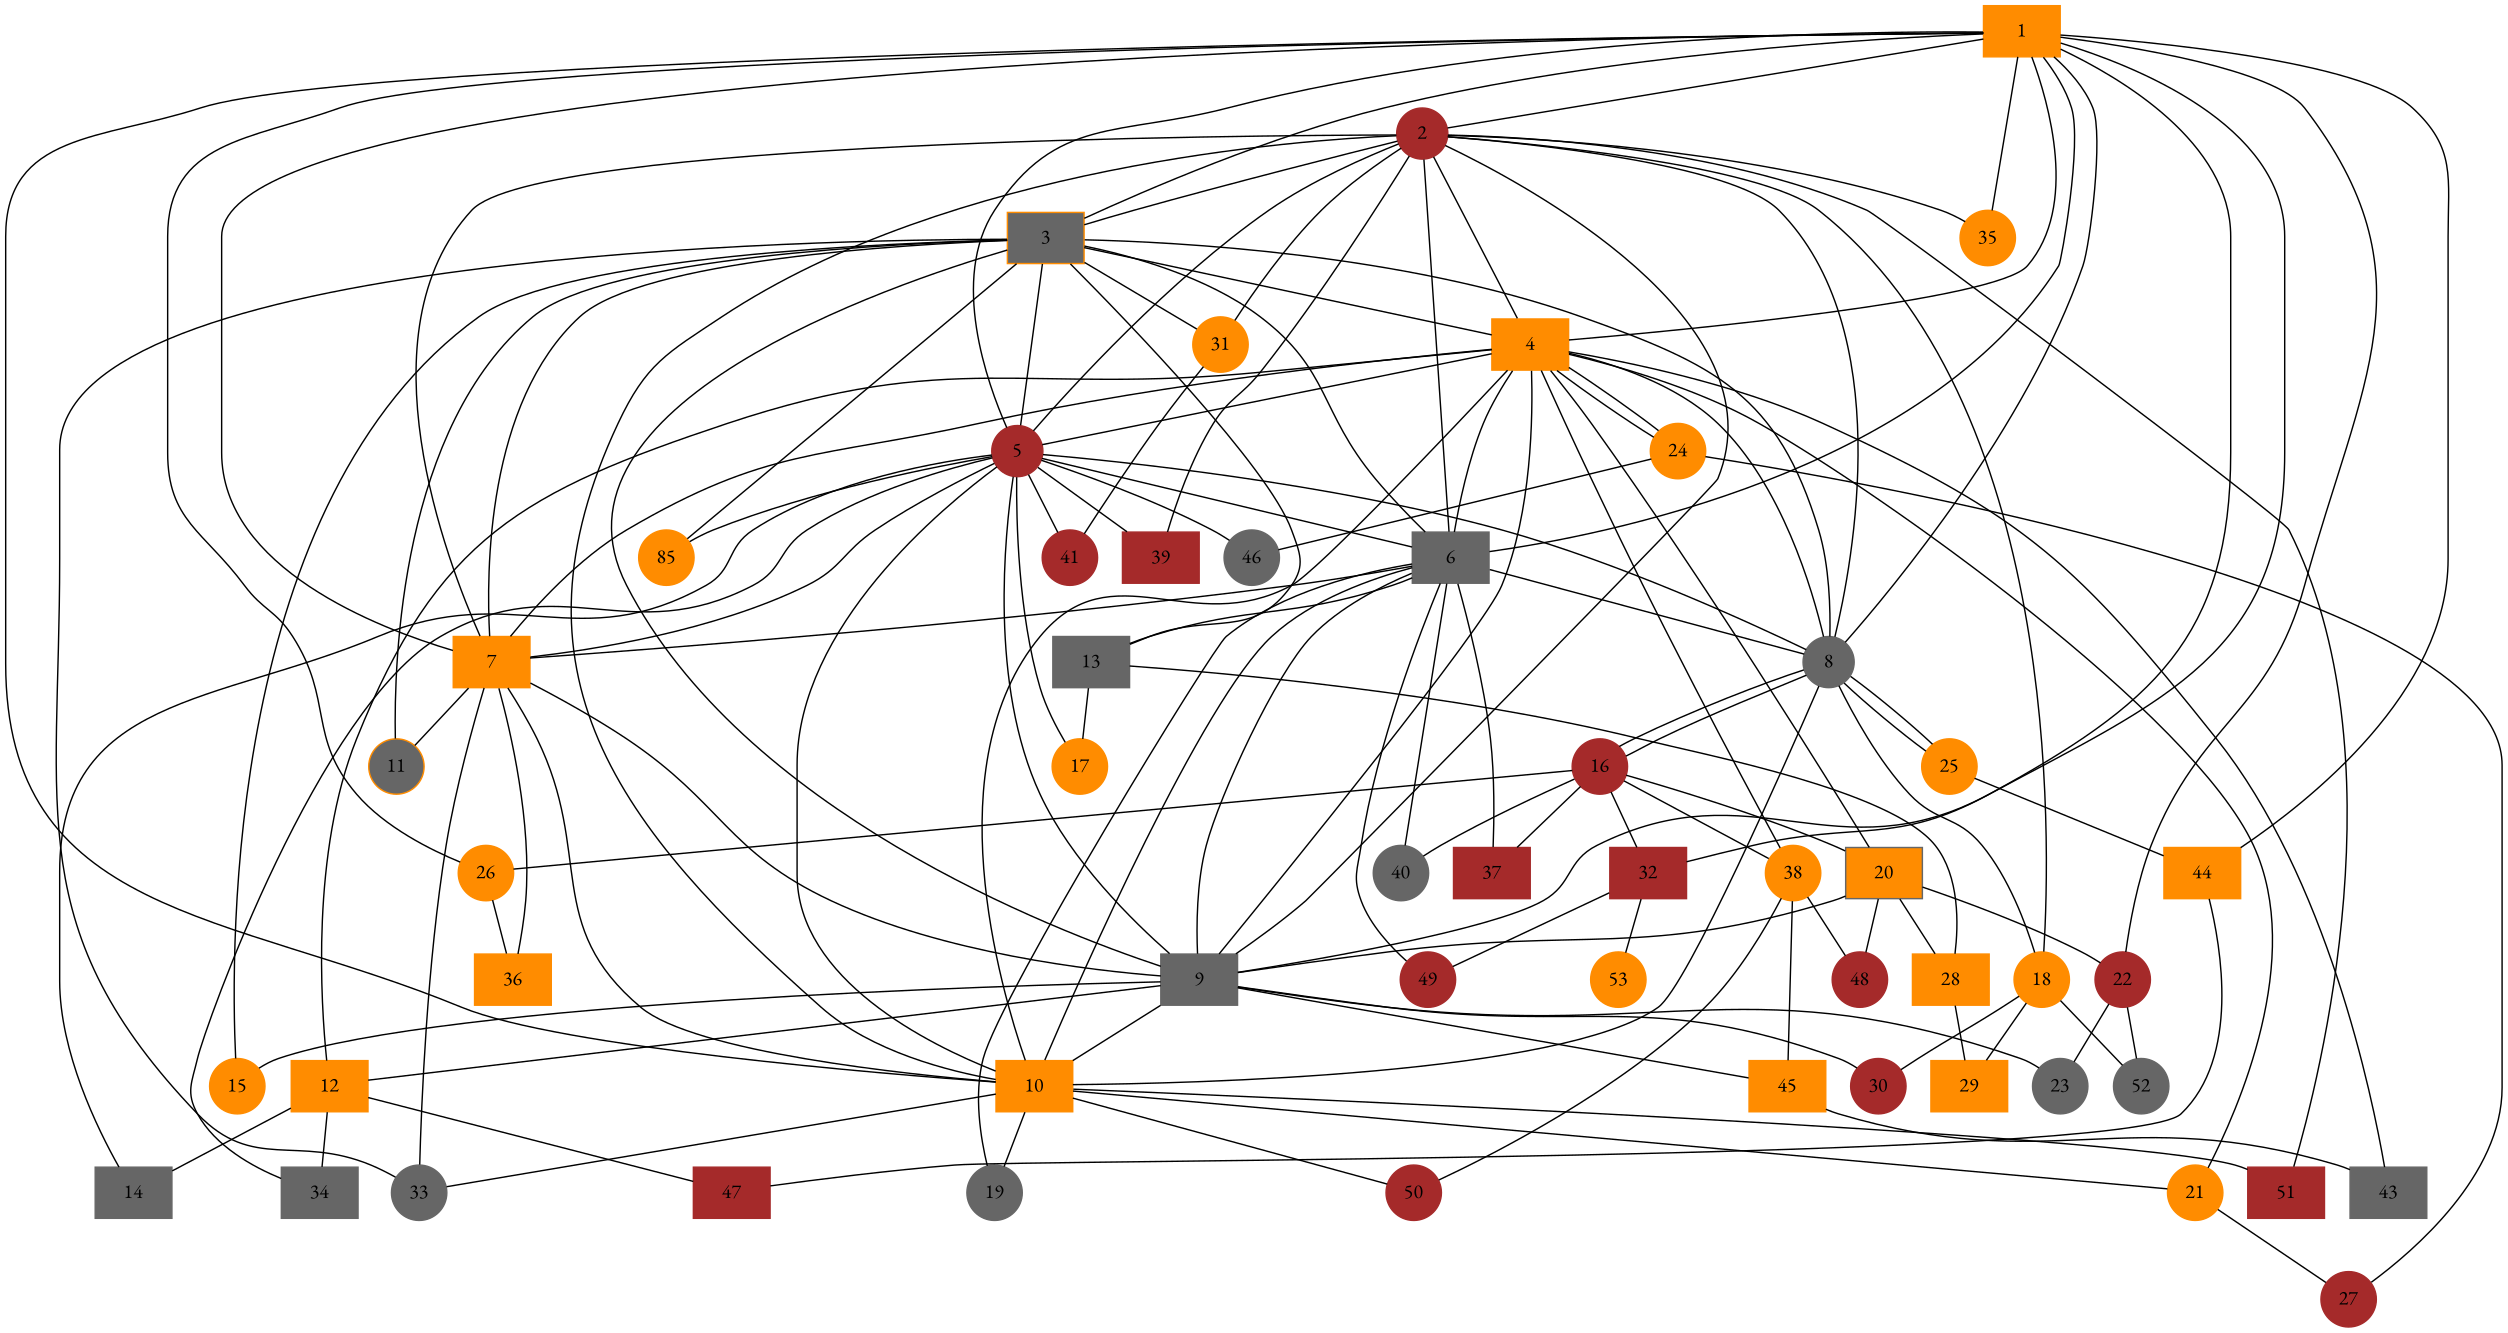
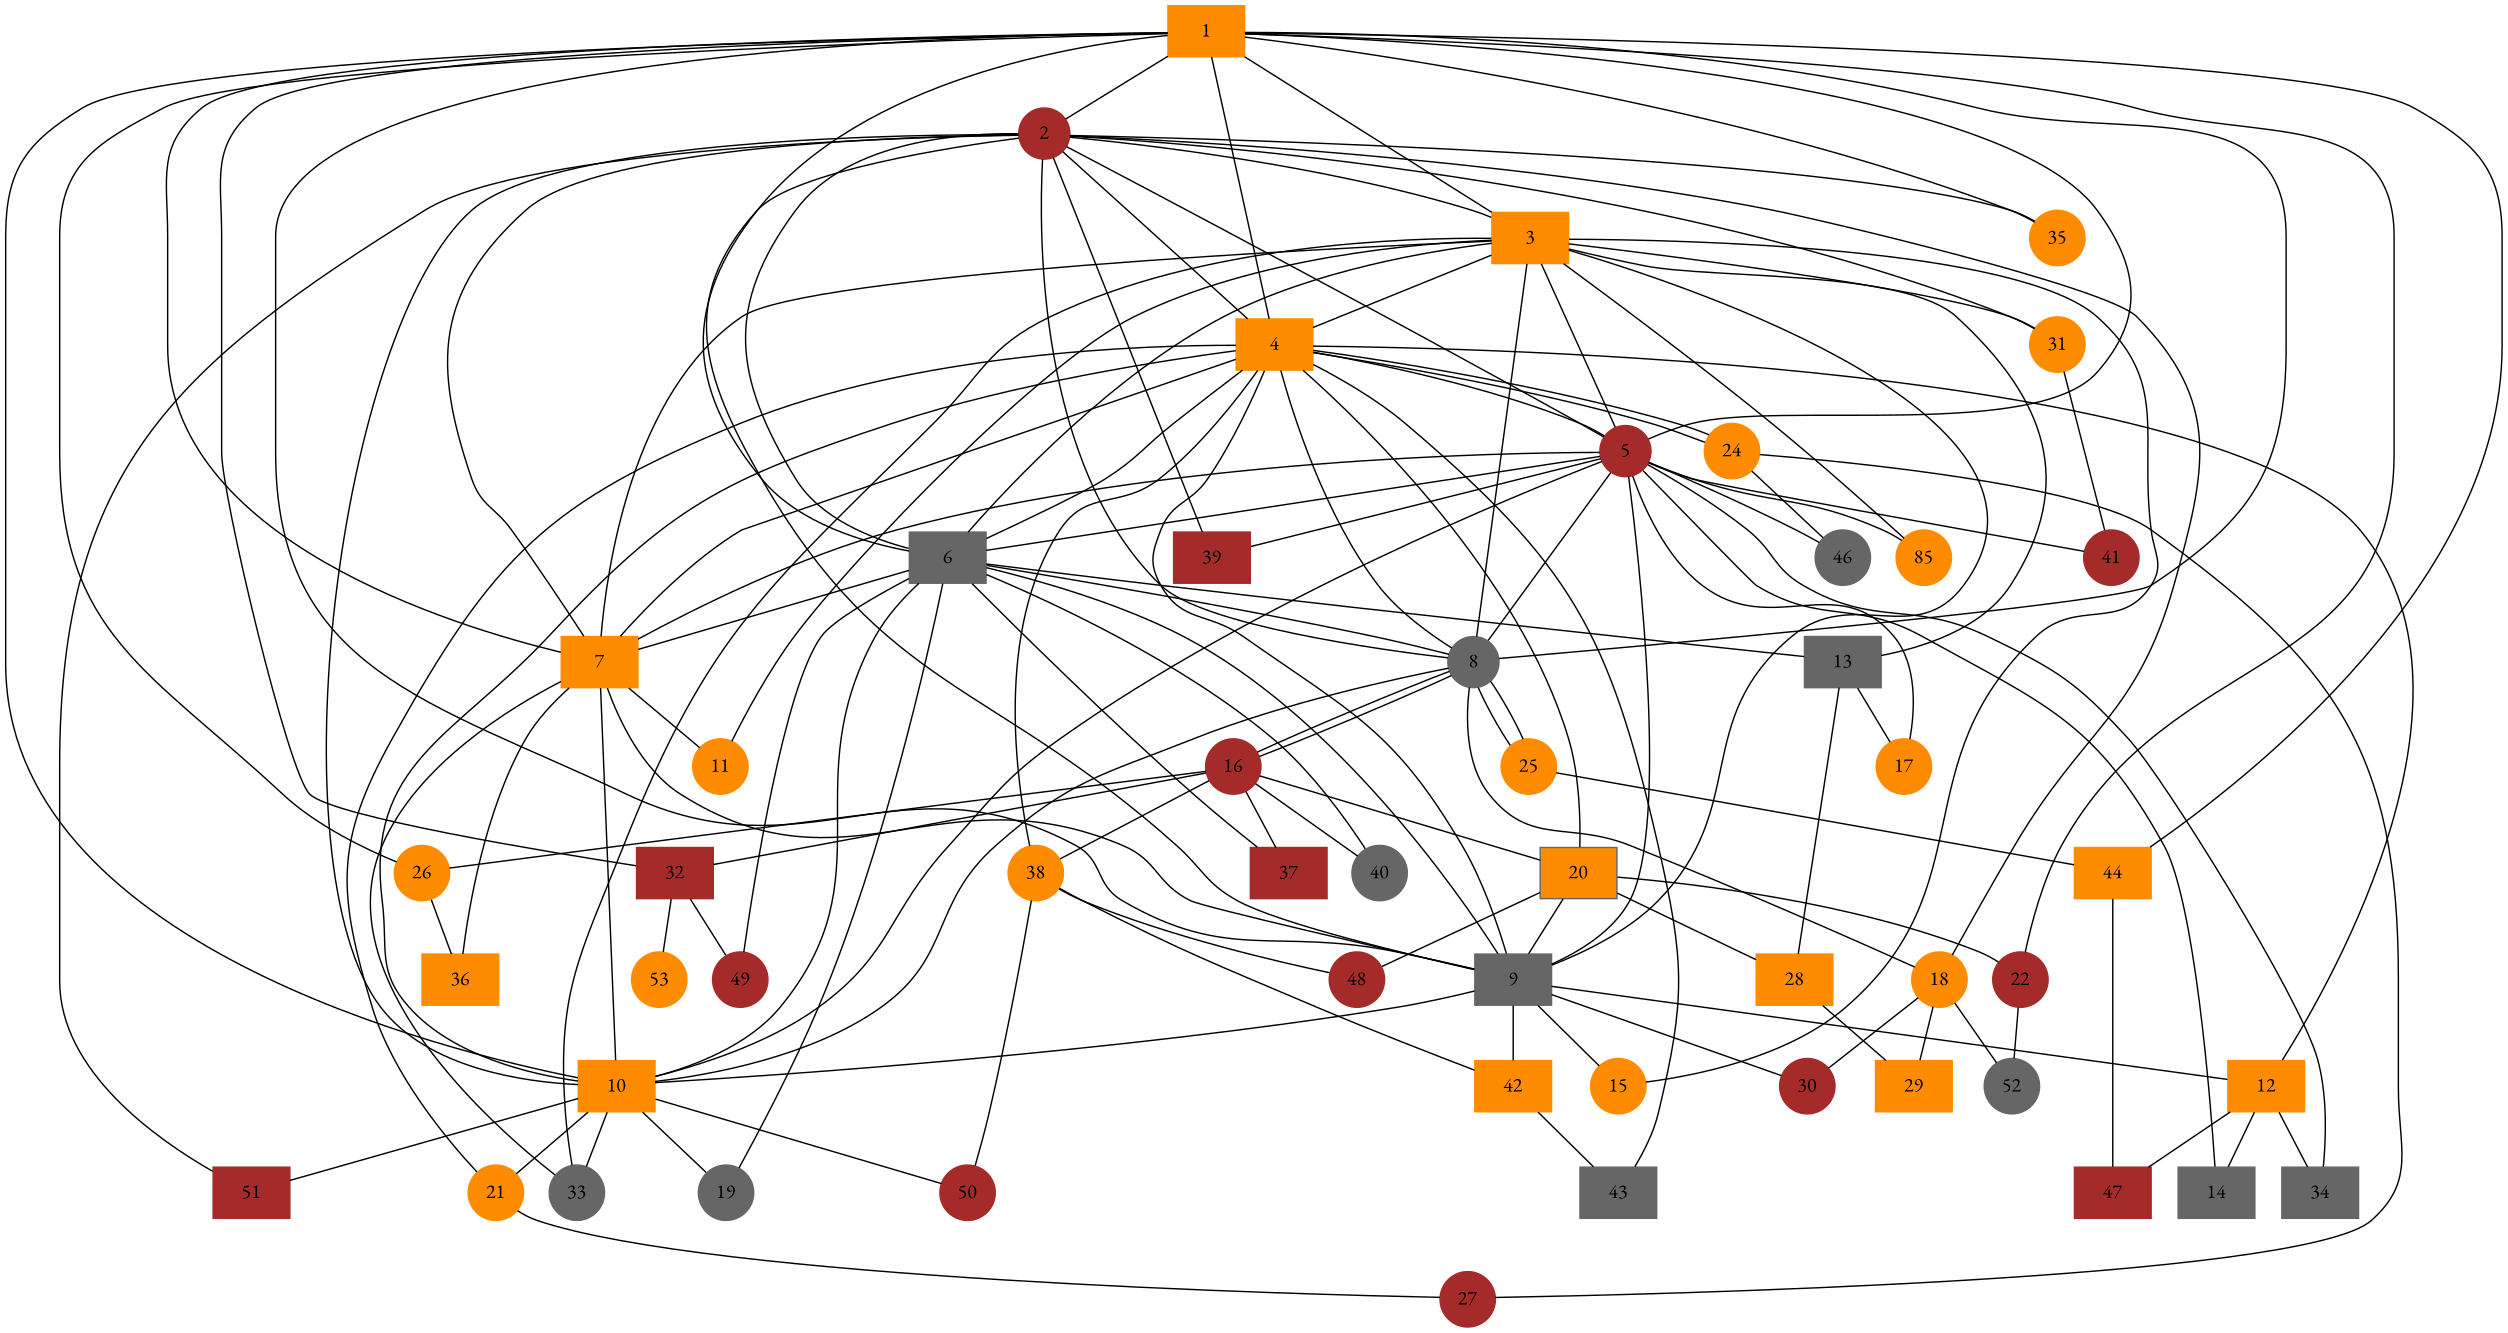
node "3": fillcolor gray40 -> darkorange
node "11": fillcolor gray40 -> darkorange
node "45": label "45" -> "42"
node "23": removed
